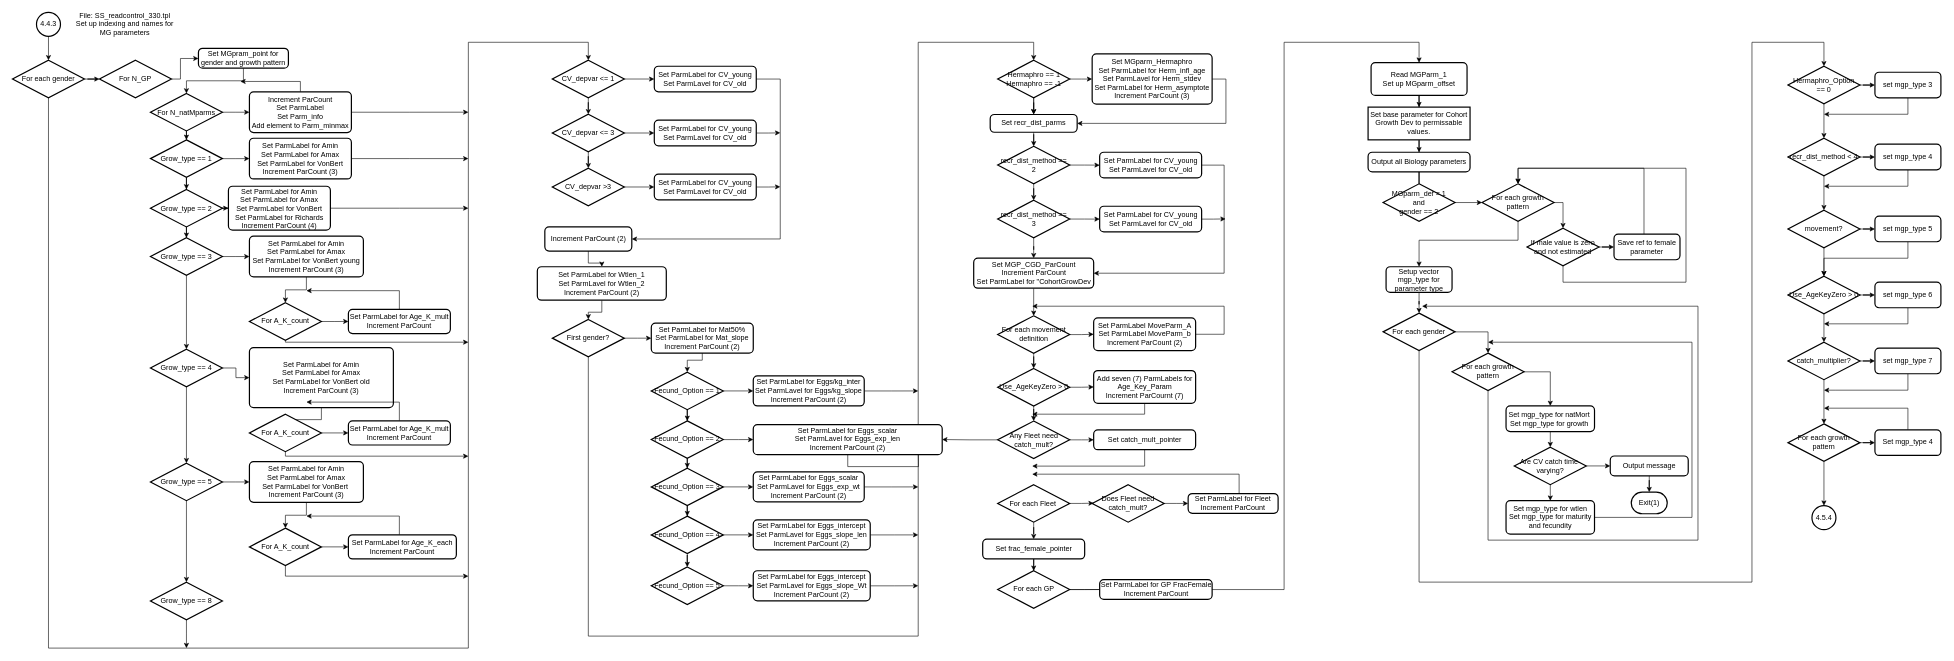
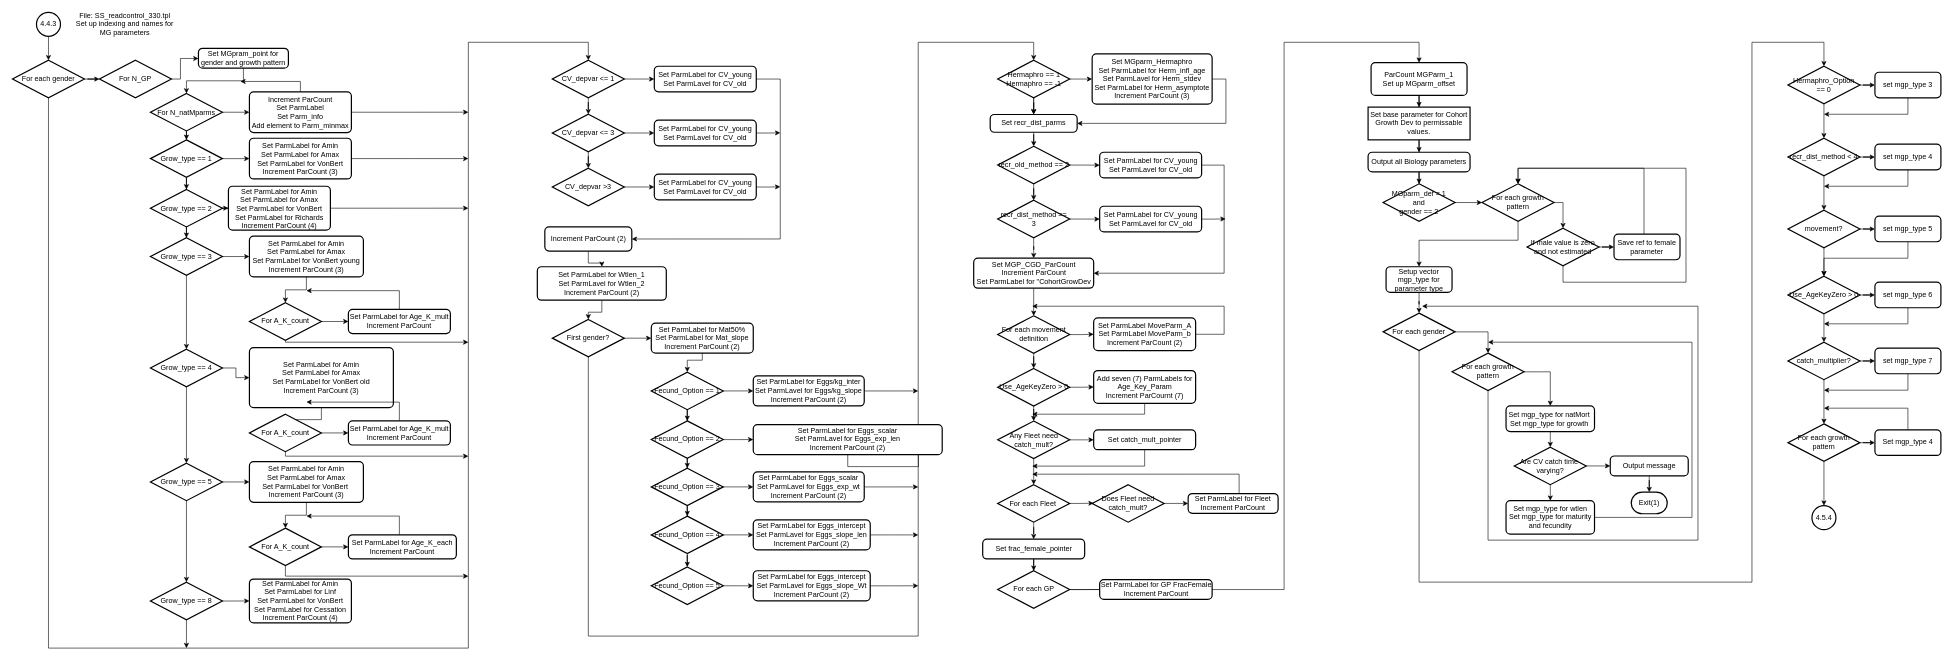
node "Read MGParm_1 Set up MGparm_offset": label "Read MGParm_1 Set up MGparm_offset" -> "ParCount MGParm_1 Set up MGparm_offset"
node "recr_dist_method == 2": label "recr_dist_method == 2" -> "recr_old_method == 2"
edge "Output all Biology parameters" -- "MGparm_def = 1 and gender == 2": arrowhead none -> classic
edge "Any Fleet need catch_mult?" -> "Set ParmLabel for Eggs_scalar Set ParmLavel for Eggs_exp_len Increment ParCount (2)": now "Any Fleet need catch_mult?" -> "For each Fleet"
edge "Grow_type == 8" -> "Set ParmLabel for Amin Set ParmLabel for Linf Set ParmLabel for VonBert Set ParmLabel for Cessation Increment ParCount (4)": added
node "Set ParmLabel for Amin Set ParmLabel for Linf Set ParmLabel for VonBert Set ParmLabel for Cessation Increment ParCount (4)": added
